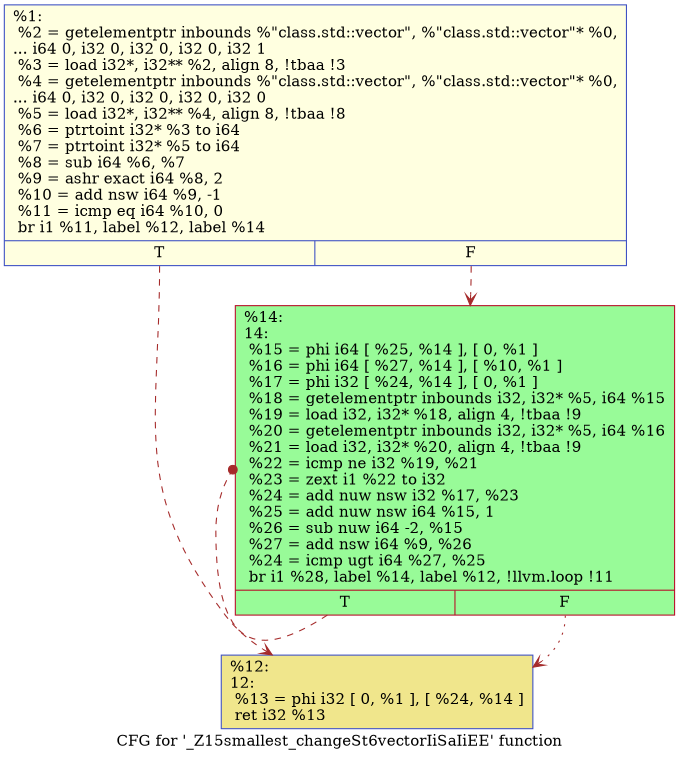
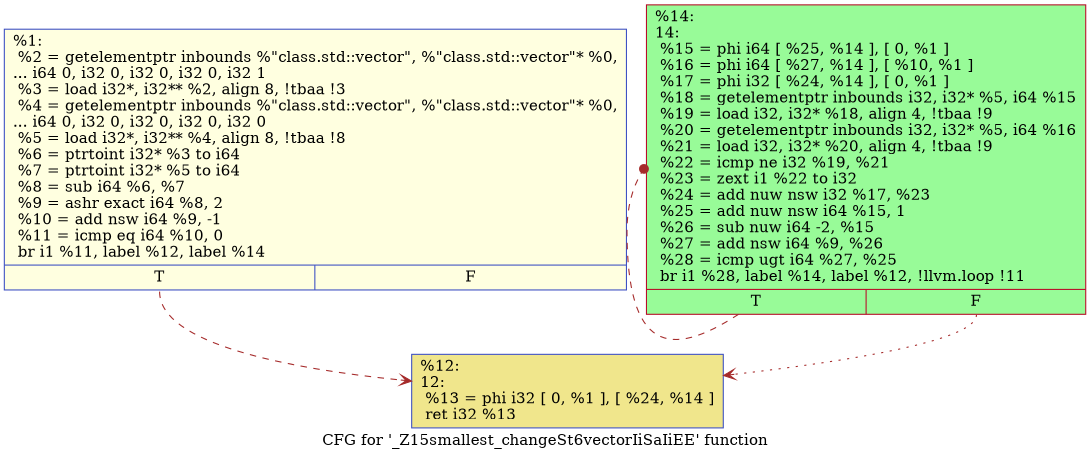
edge "%1:" -> "%14:": removed
node "%14:": text "%24 = icmp ugt i64 %27, %25" -> "%28 = icmp ugt i64 %27, %25"
